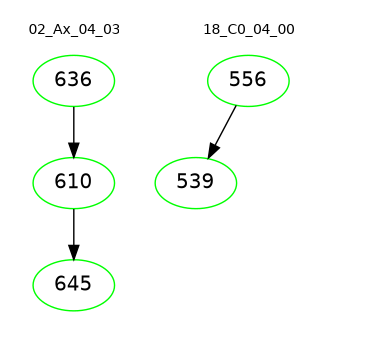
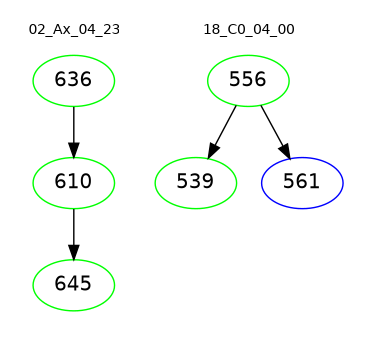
cluster "02_Ax_04_03": label "02_Ax_04_03" -> "02_Ax_04_23"
node "561": added
